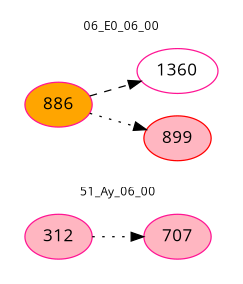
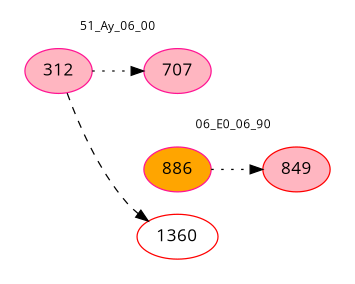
cluster "06_E0_06_00": label "06_E0_06_00" -> "06_E0_06_90"
node "1360": color deeppink -> red
edge "886" -> "1360": now "312" -> "1360"
node "899": label "899" -> "849"
